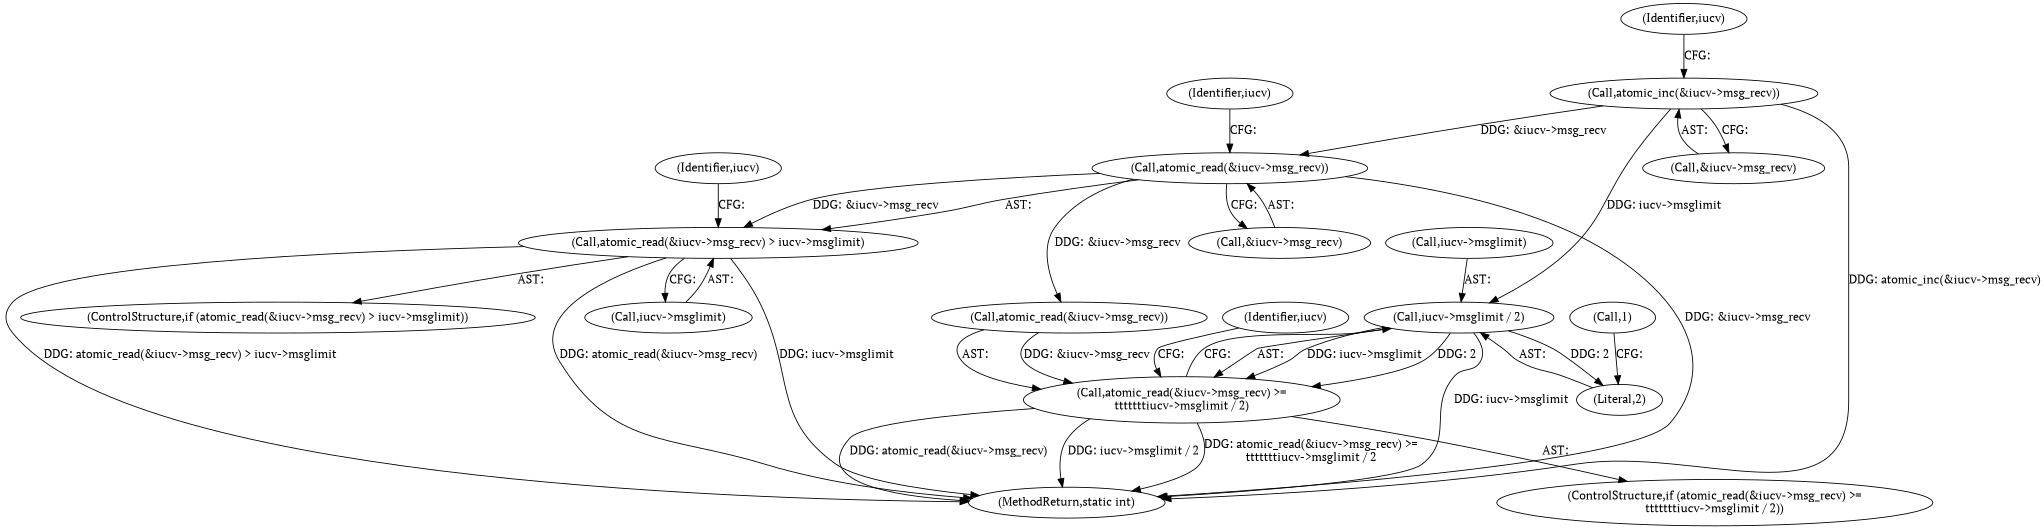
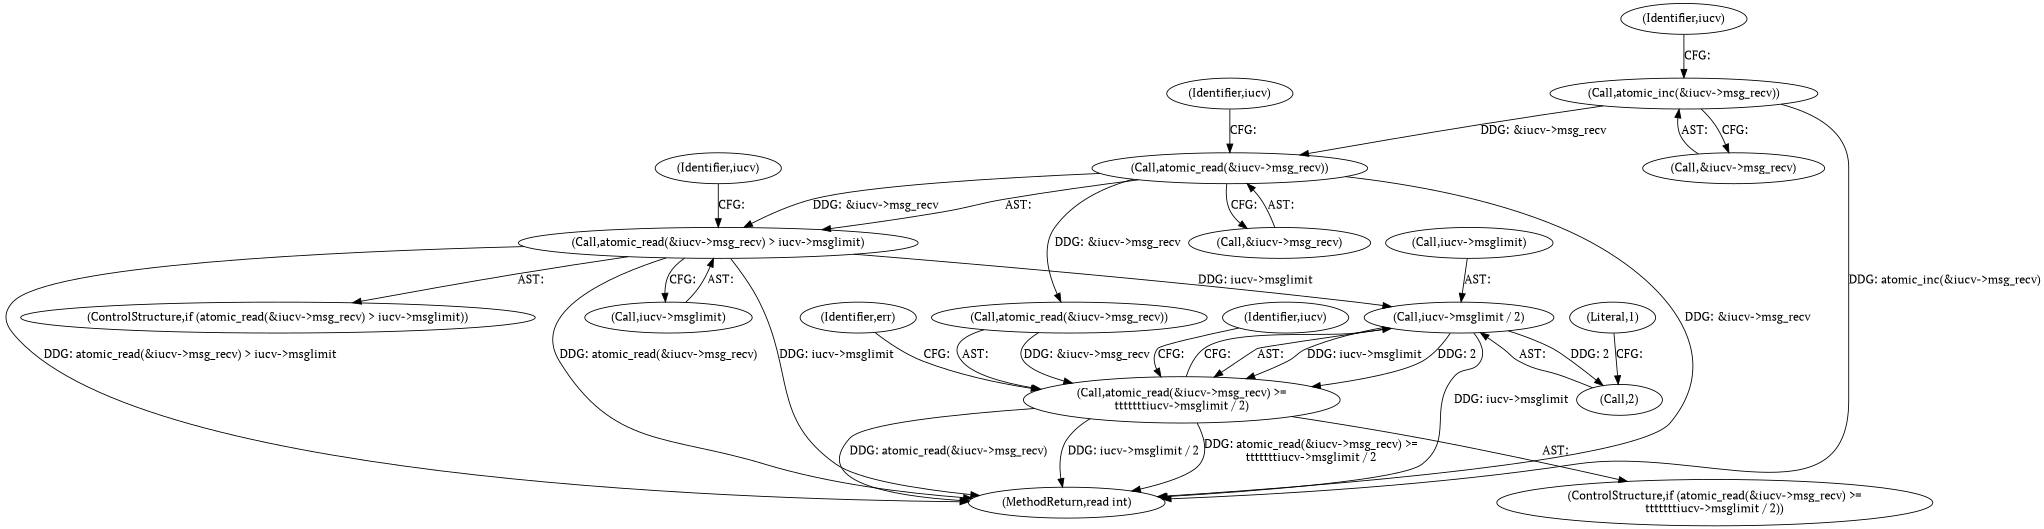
edge "(Call,atomic_inc(&iucv->msg_recv))" -> "(Call,iucv->msglimit / 2)": now "(Call,atomic_read(&iucv->msg_recv) > iucv->msglimit)" -> "(Call,iucv->msglimit / 2)"
node "(Identifier,err)": added
node "(Call,1)": label "(Call,1)" -> "(Literal,1)"
node "(Literal,2)": label "(Literal,2)" -> "(Call,2)"
node "(MethodReturn,static int)": label "(MethodReturn,static int)" -> "(MethodReturn,read int)"
